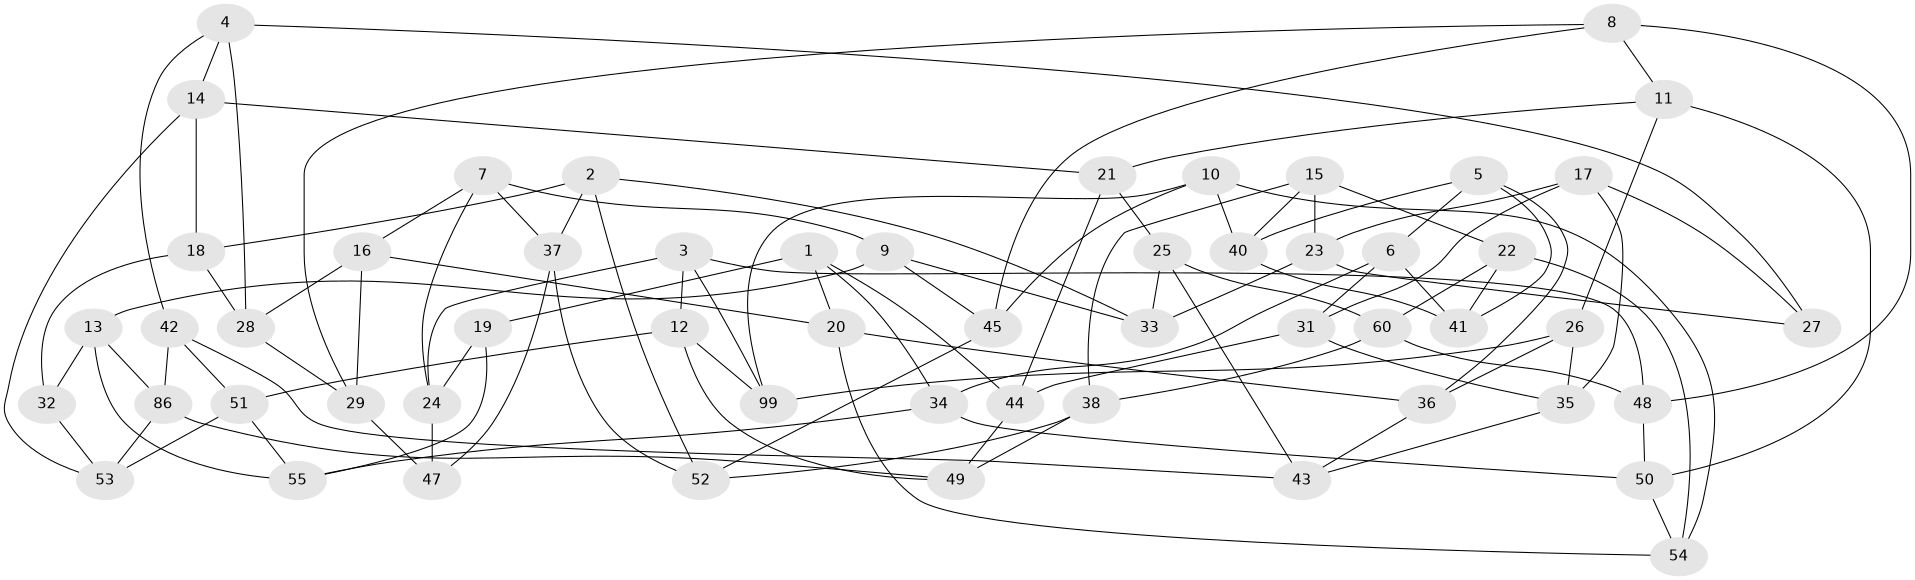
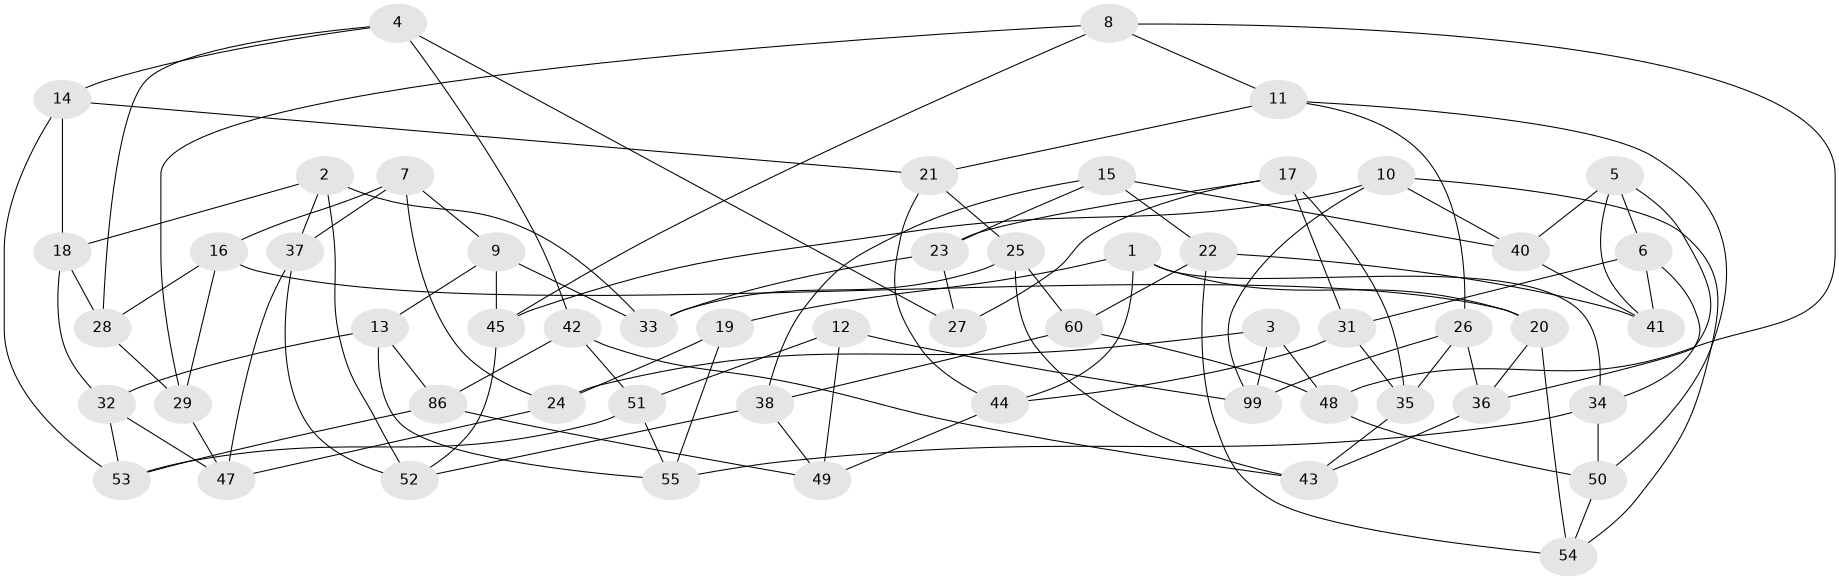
edge "3" -- "12": removed
edge "32" -- "47": added
